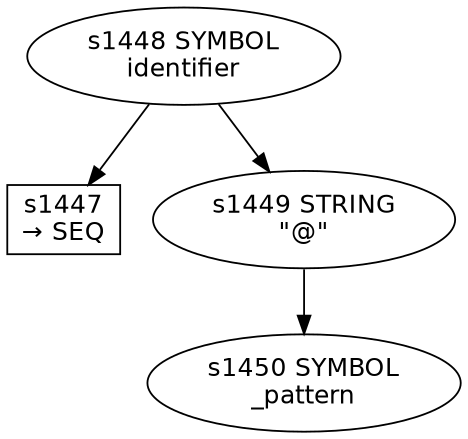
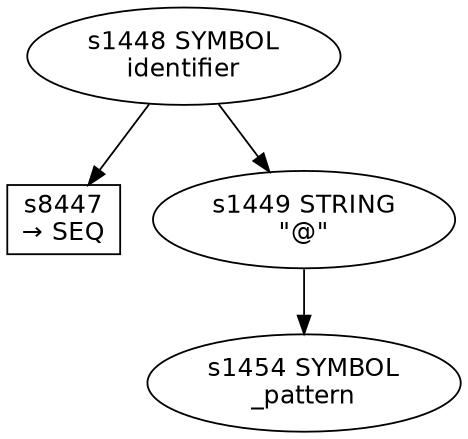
node "s1447 → SEQ": label "s1447 → SEQ" -> "s8447 → SEQ"
node "s1450 SYMBOL _pattern": label "s1450 SYMBOL _pattern" -> "s1454 SYMBOL _pattern"
